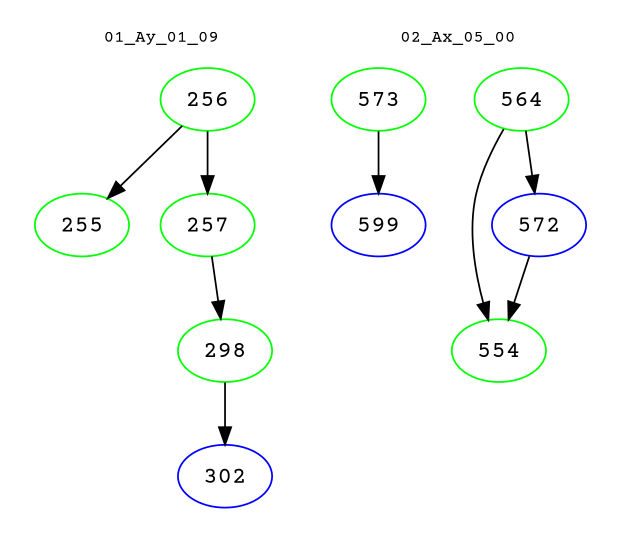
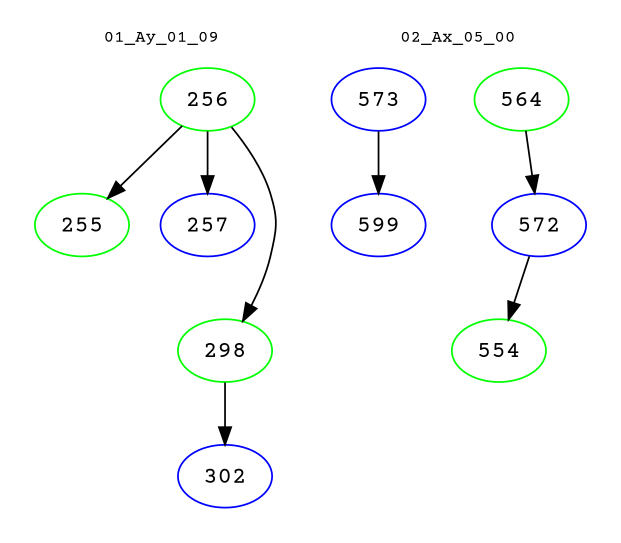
node "573": color green -> blue
edge "564" -> "554": removed
node "257": color green -> blue
edge "257" -> "298": now "256" -> "298"
